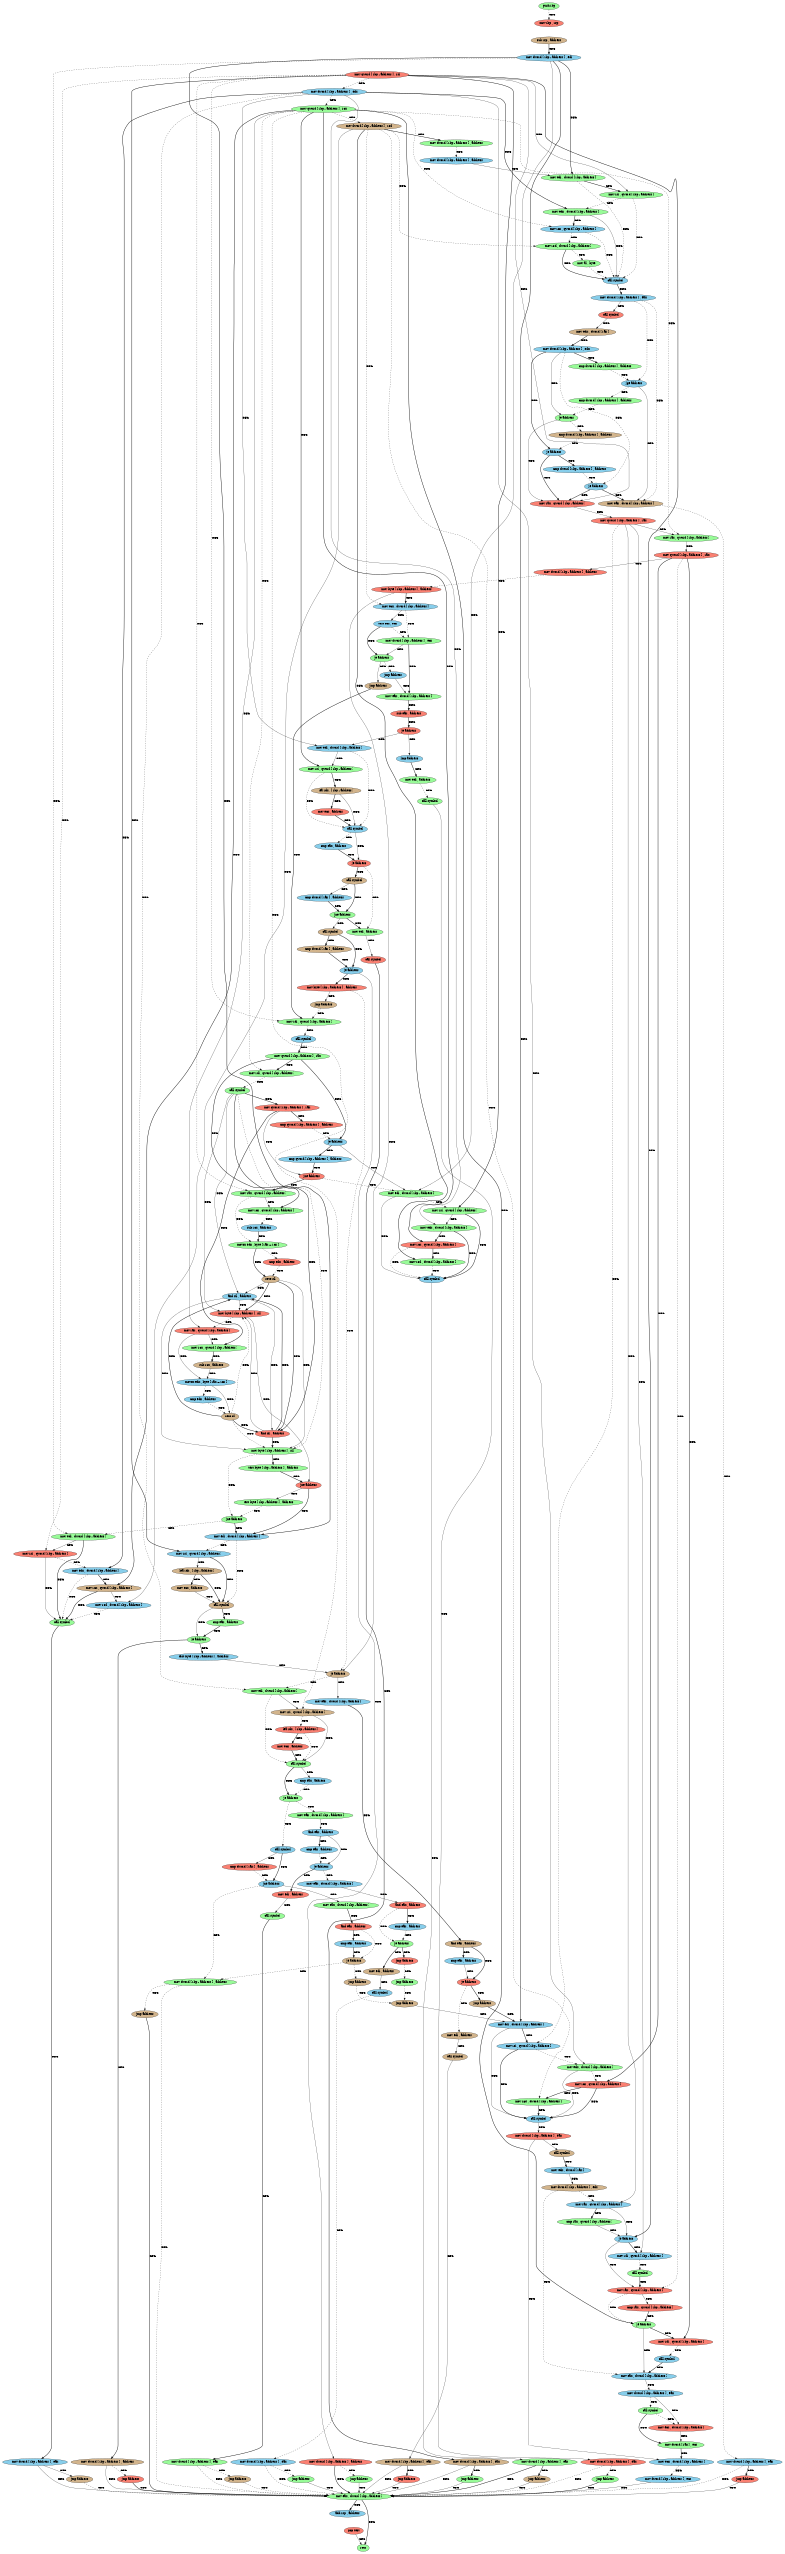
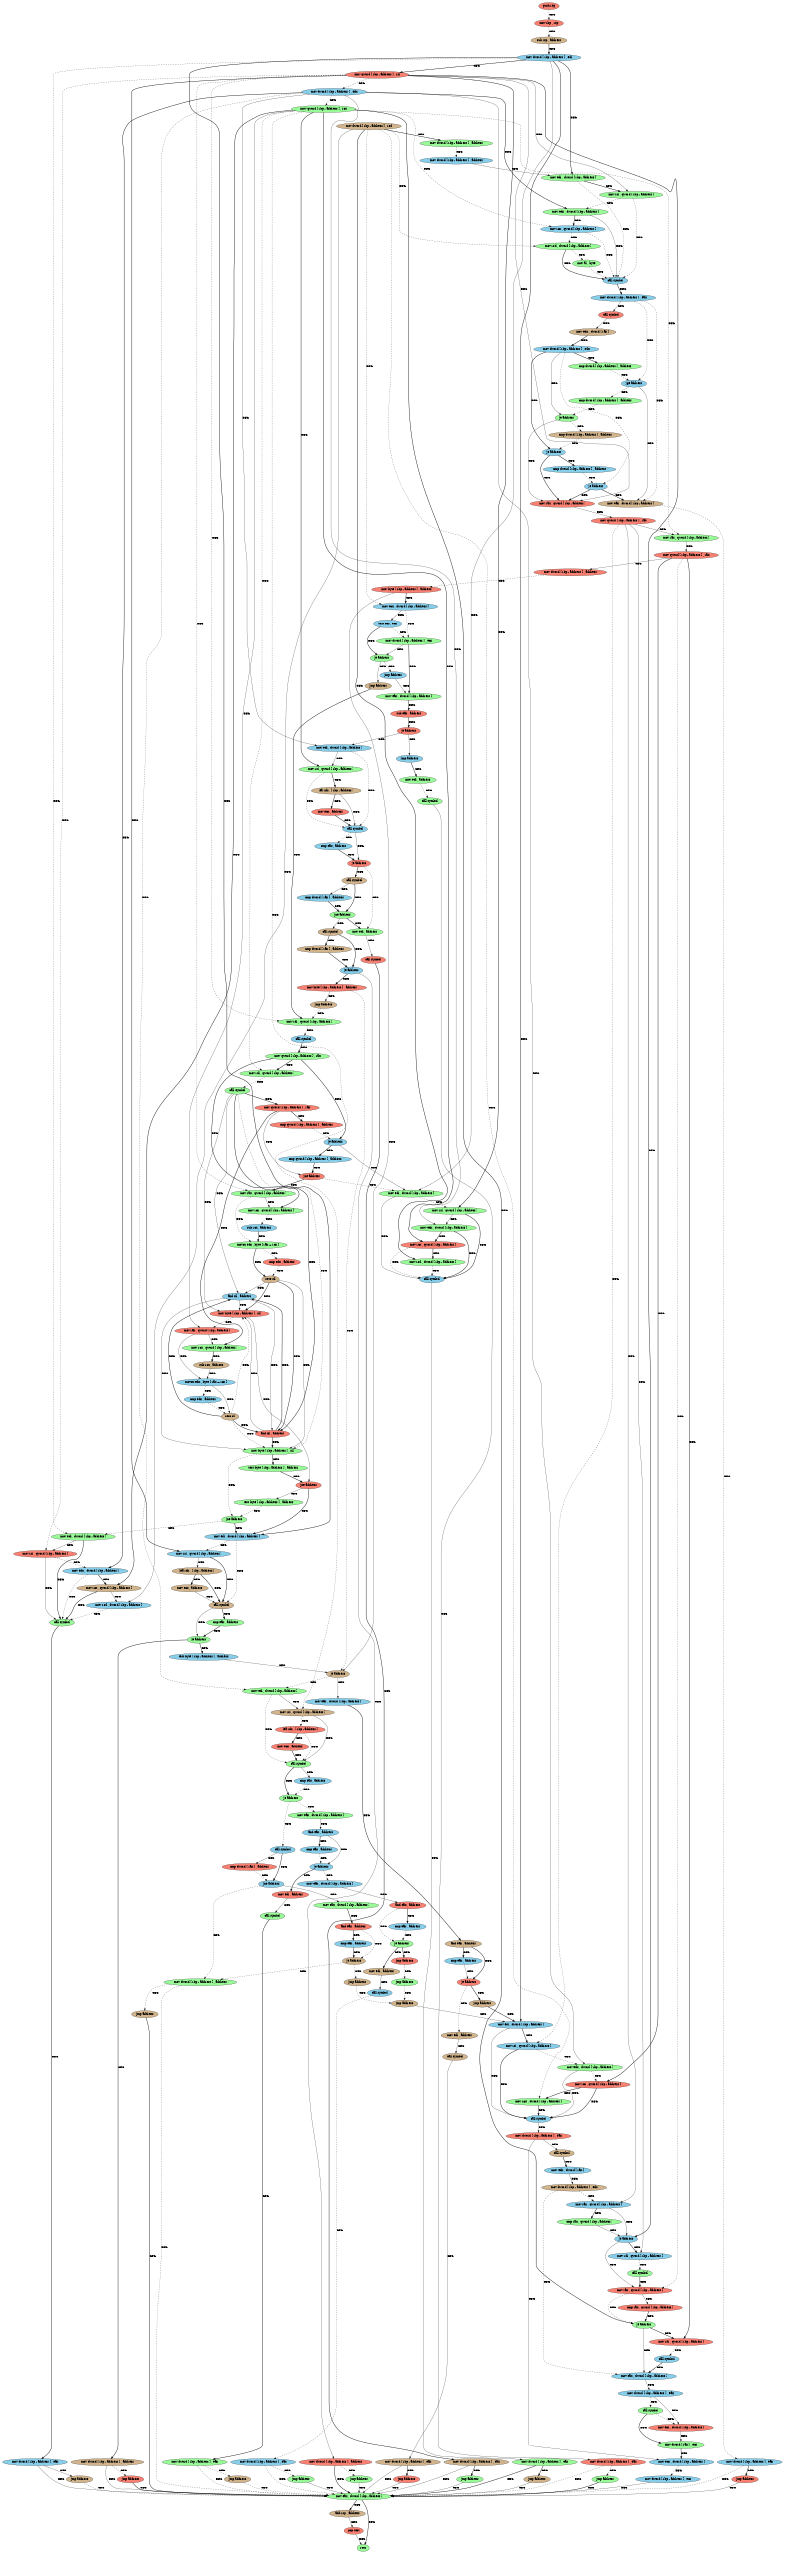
node "push rbp": fillcolor palegreen -> salmon
edge "mov rbp , rsp" -> "sub rsp , address": added, label "CFG"
edge "mov dword [ rbp - address ] , edi" -> "mov qword [ rbp - address ] , rsi": added, label "CFG"
edge "mov qword [ rbp - address ] , rcx" -> "mov dword [ rbp - address ] , r8d": removed, label "CFG"
node "add rsp , address": fillcolor skyblue -> tan
edge "add rsp , address" -> "pop test": added, label "CFG"
edge "pop test" -> "retn": label "CFG" -> "DFG"
